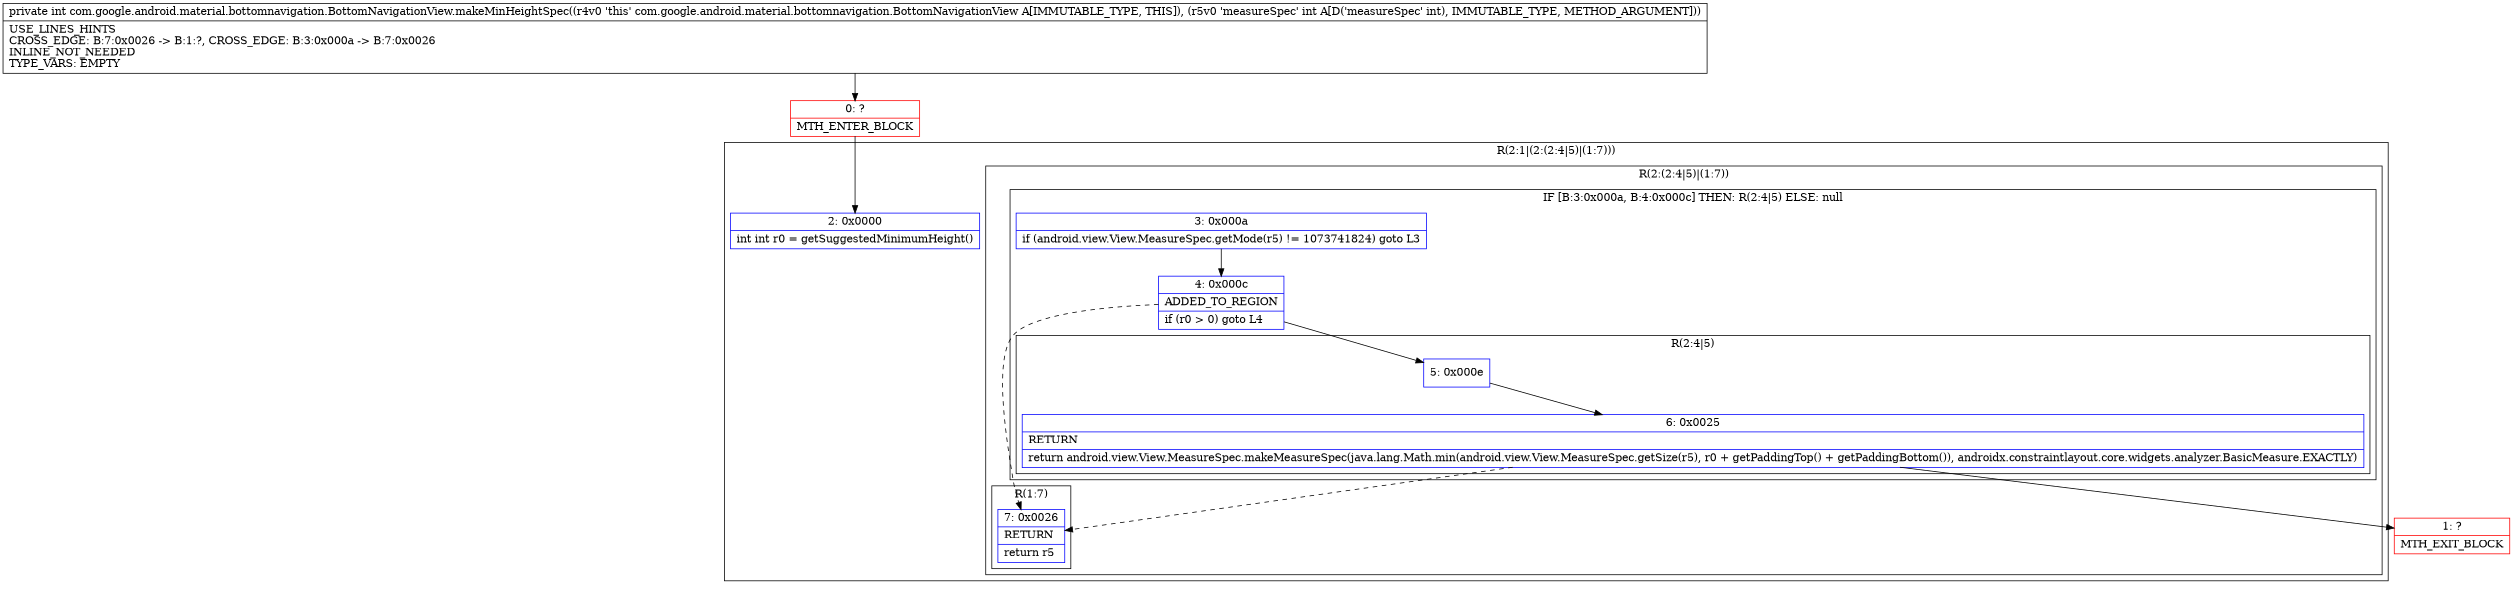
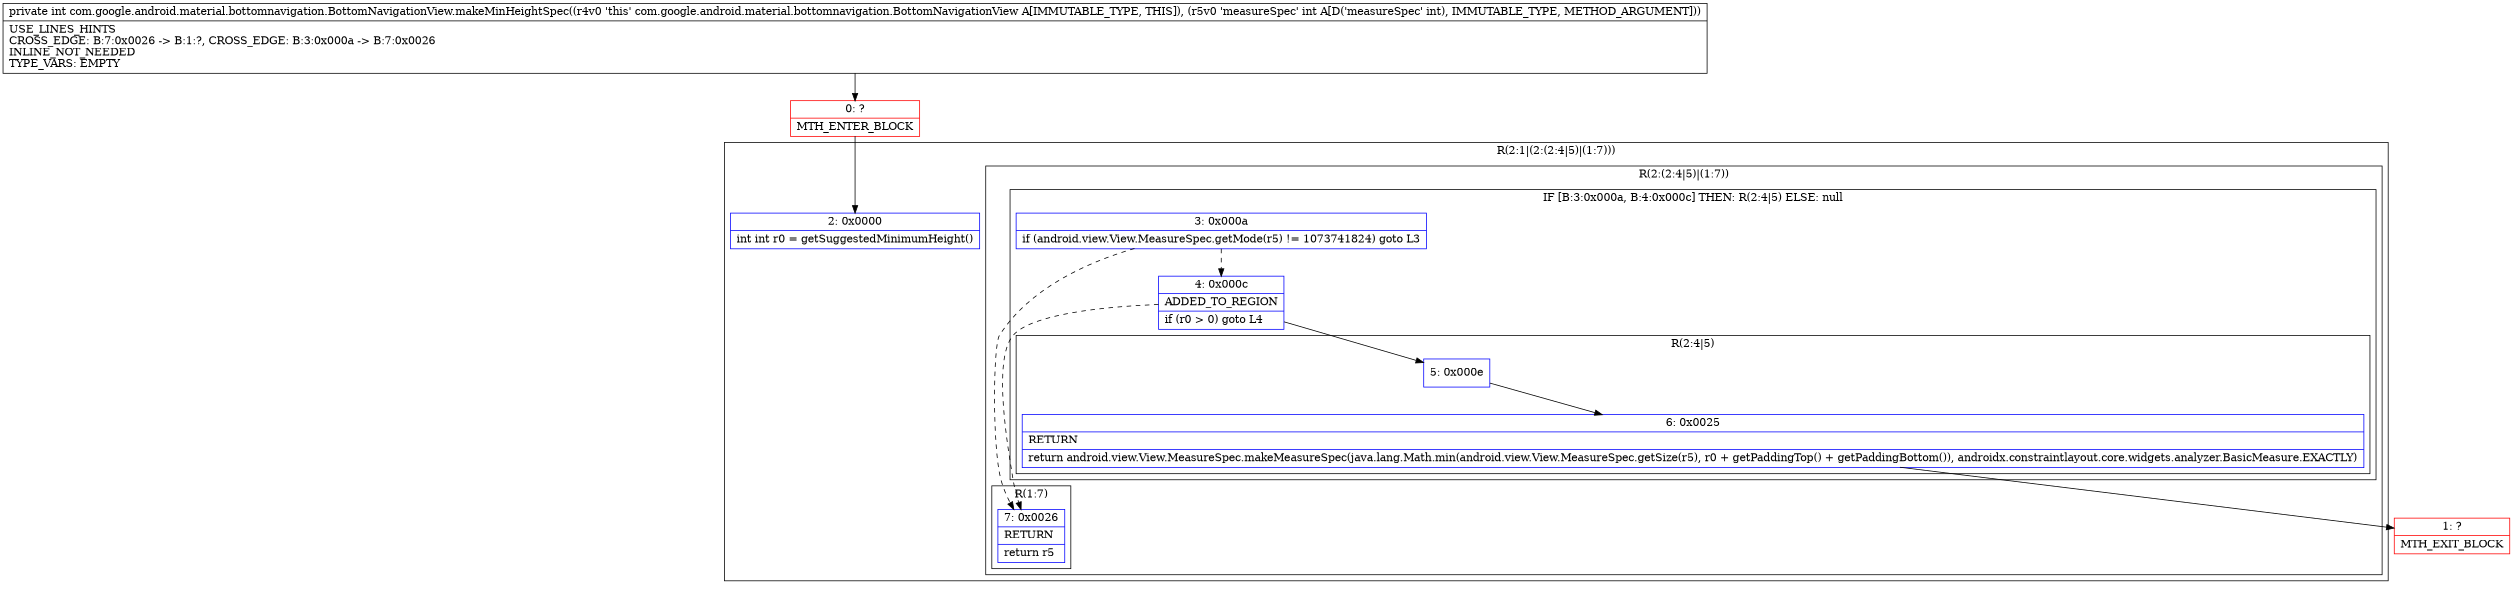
edge "3: 0x000a" -> "4: 0x000c": style solid -> dashed
edge "6: 0x0025" -> "7: 0x0026": now "3: 0x000a" -> "7: 0x0026"
